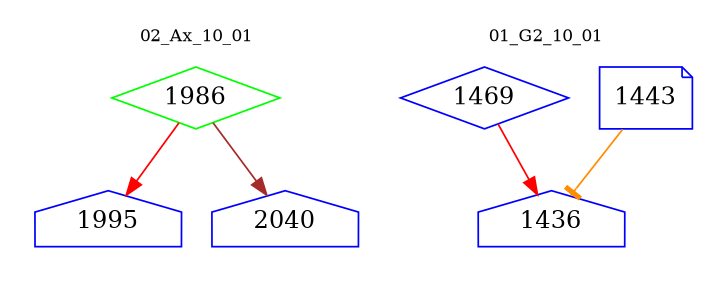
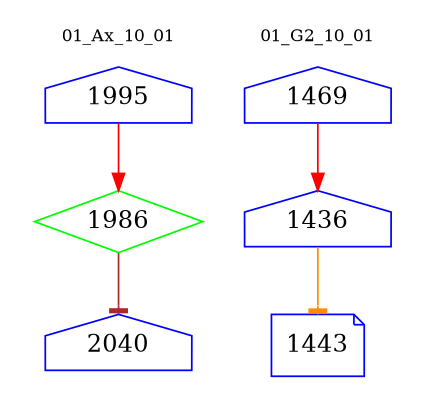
cluster "02_Ax_10_01": label "02_Ax_10_01" -> "01_Ax_10_01"
node "1469": shape diamond -> house
edge "1986" -> "1995": reversed
edge "1986" -> "2040": arrowhead normal -> tee
edge "1443" -> "1436": reversed
